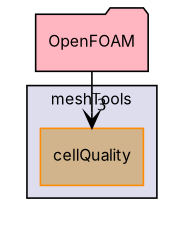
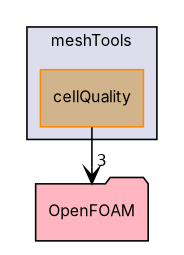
edge "OpenFOAM" -> "cellQuality": reversed
